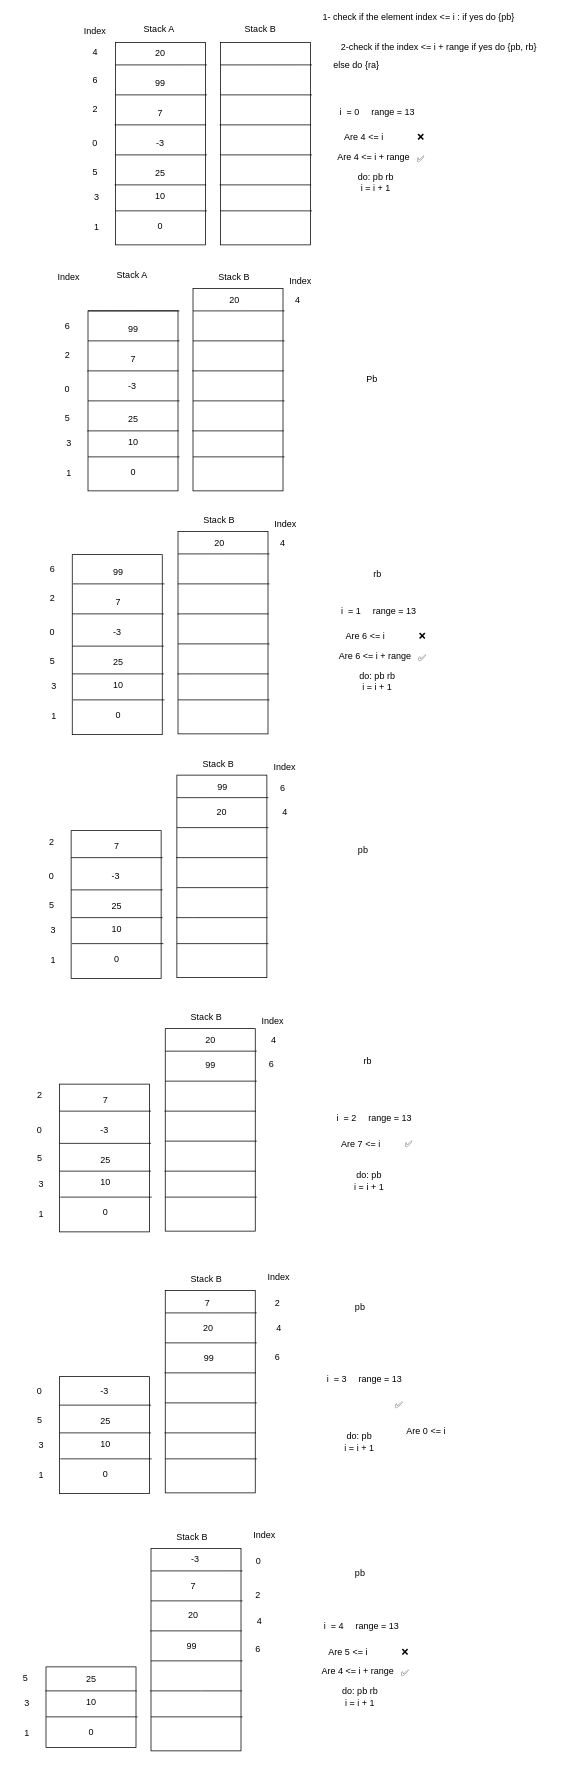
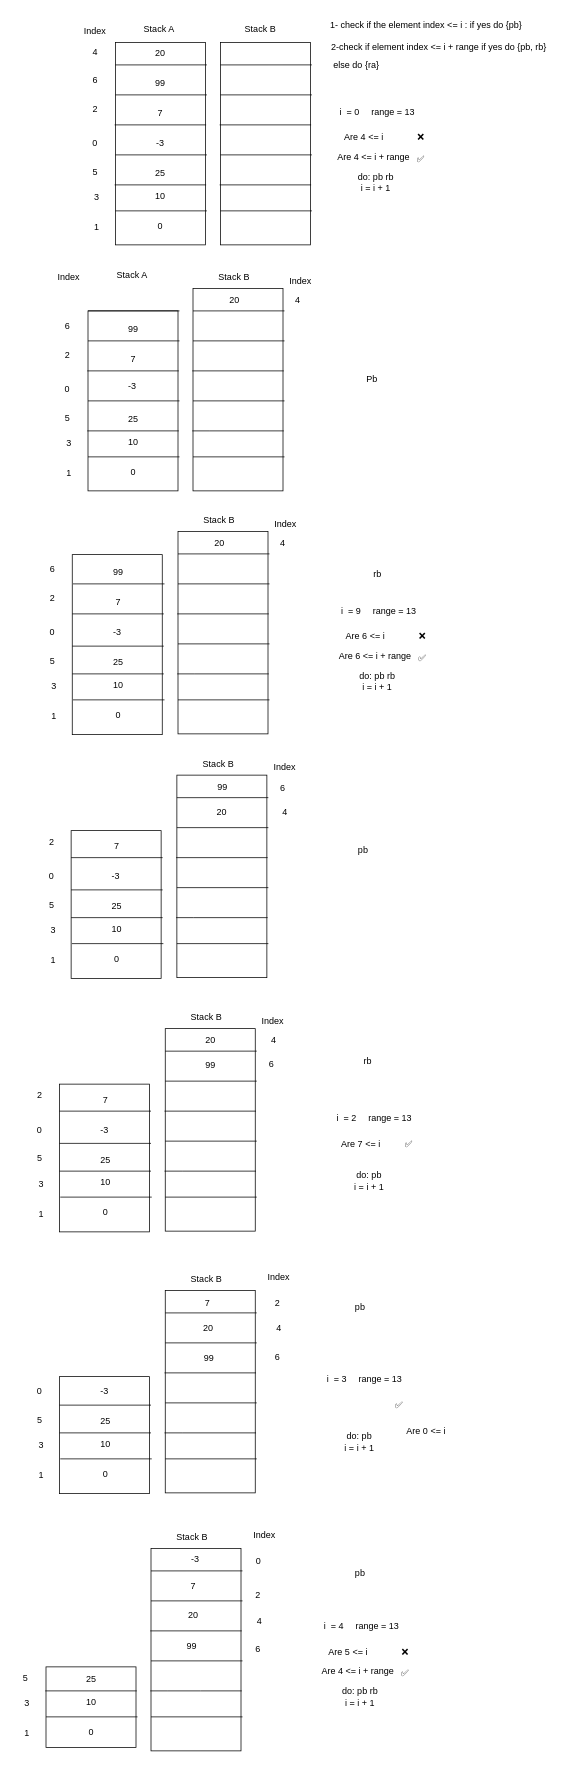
node "1- check if the element index <= i : if yes do {pb}": moved (418, 18) -> (425, 25)
node "2-check if the index <= i + range if yes do {pb, rb}": label "2-check if the index <= i + range if yes do {pb, rb}" -> "2-check if element index <= i + range if yes do {pb, rb}"
node "i = 1": label "i = 1" -> "i = 9"
